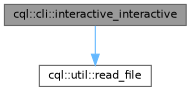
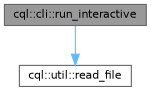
node "cql::cli::interactive_interactive": label "cql::cli::interactive_interactive" -> "cql::cli::run_interactive"
